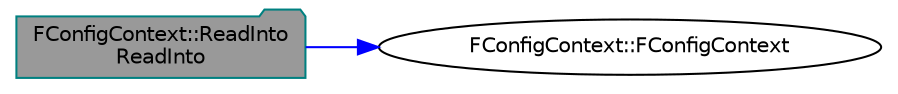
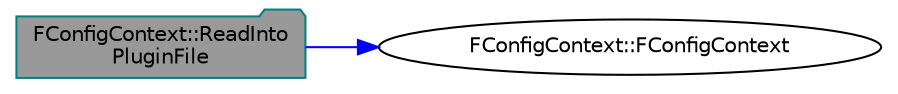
node "FConfigContext::ReadInto ReadInto": label "FConfigContext::ReadInto ReadInto" -> "FConfigContext::ReadInto PluginFile"
